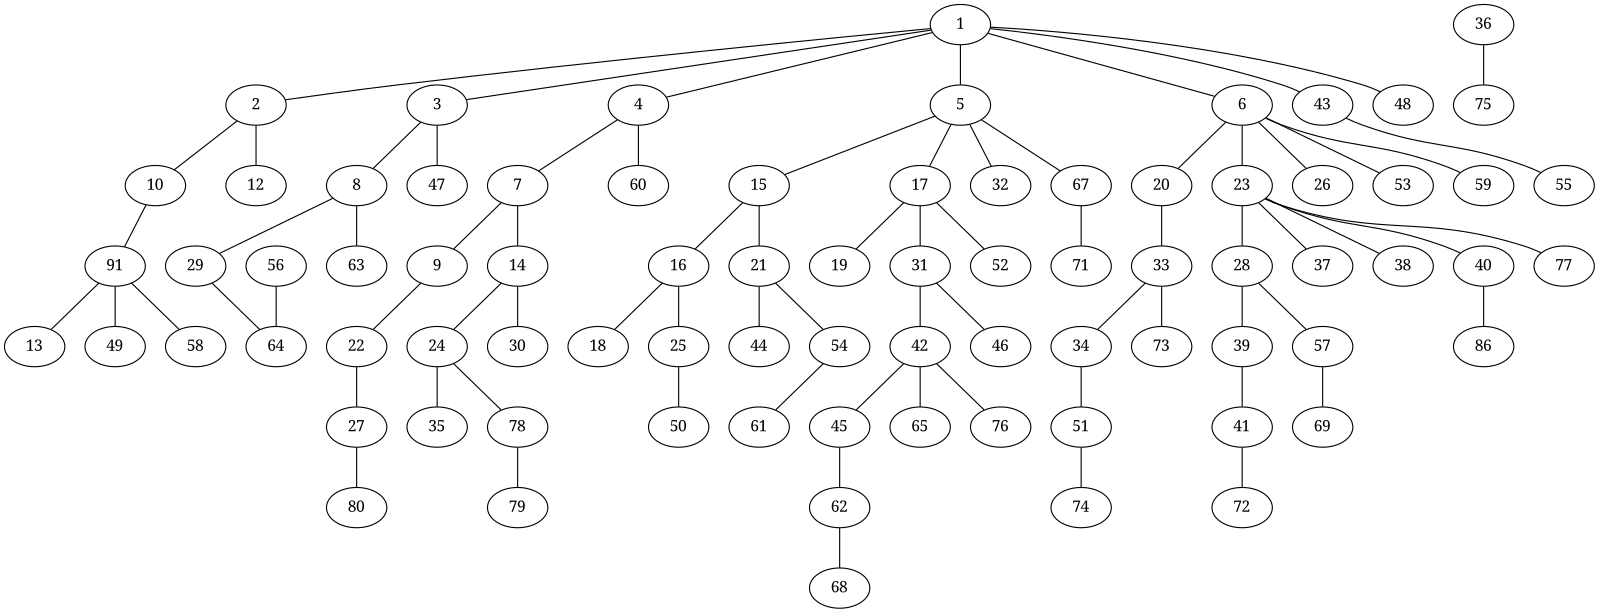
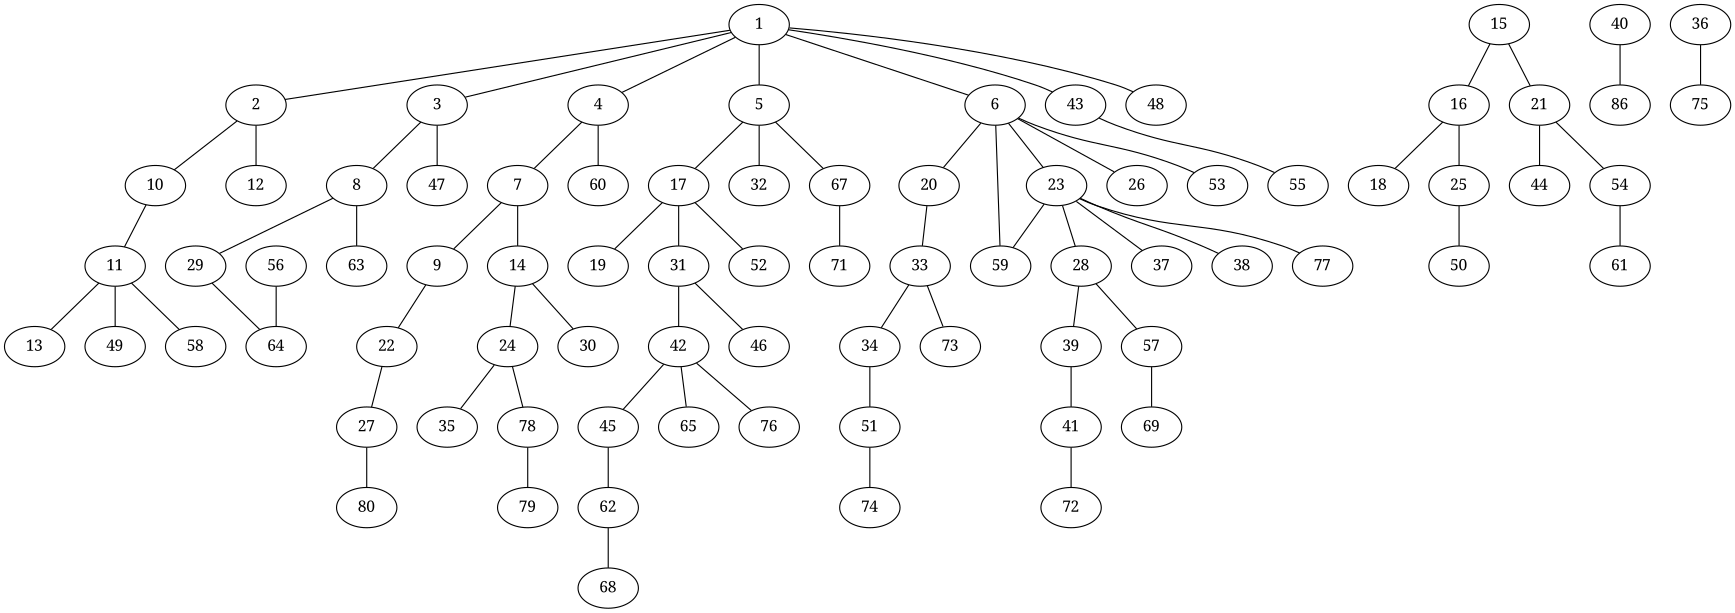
edge "5" -- "15": removed
edge "23" -- "40": now "23" -- "59"
node "91": label "91" -> "11"
